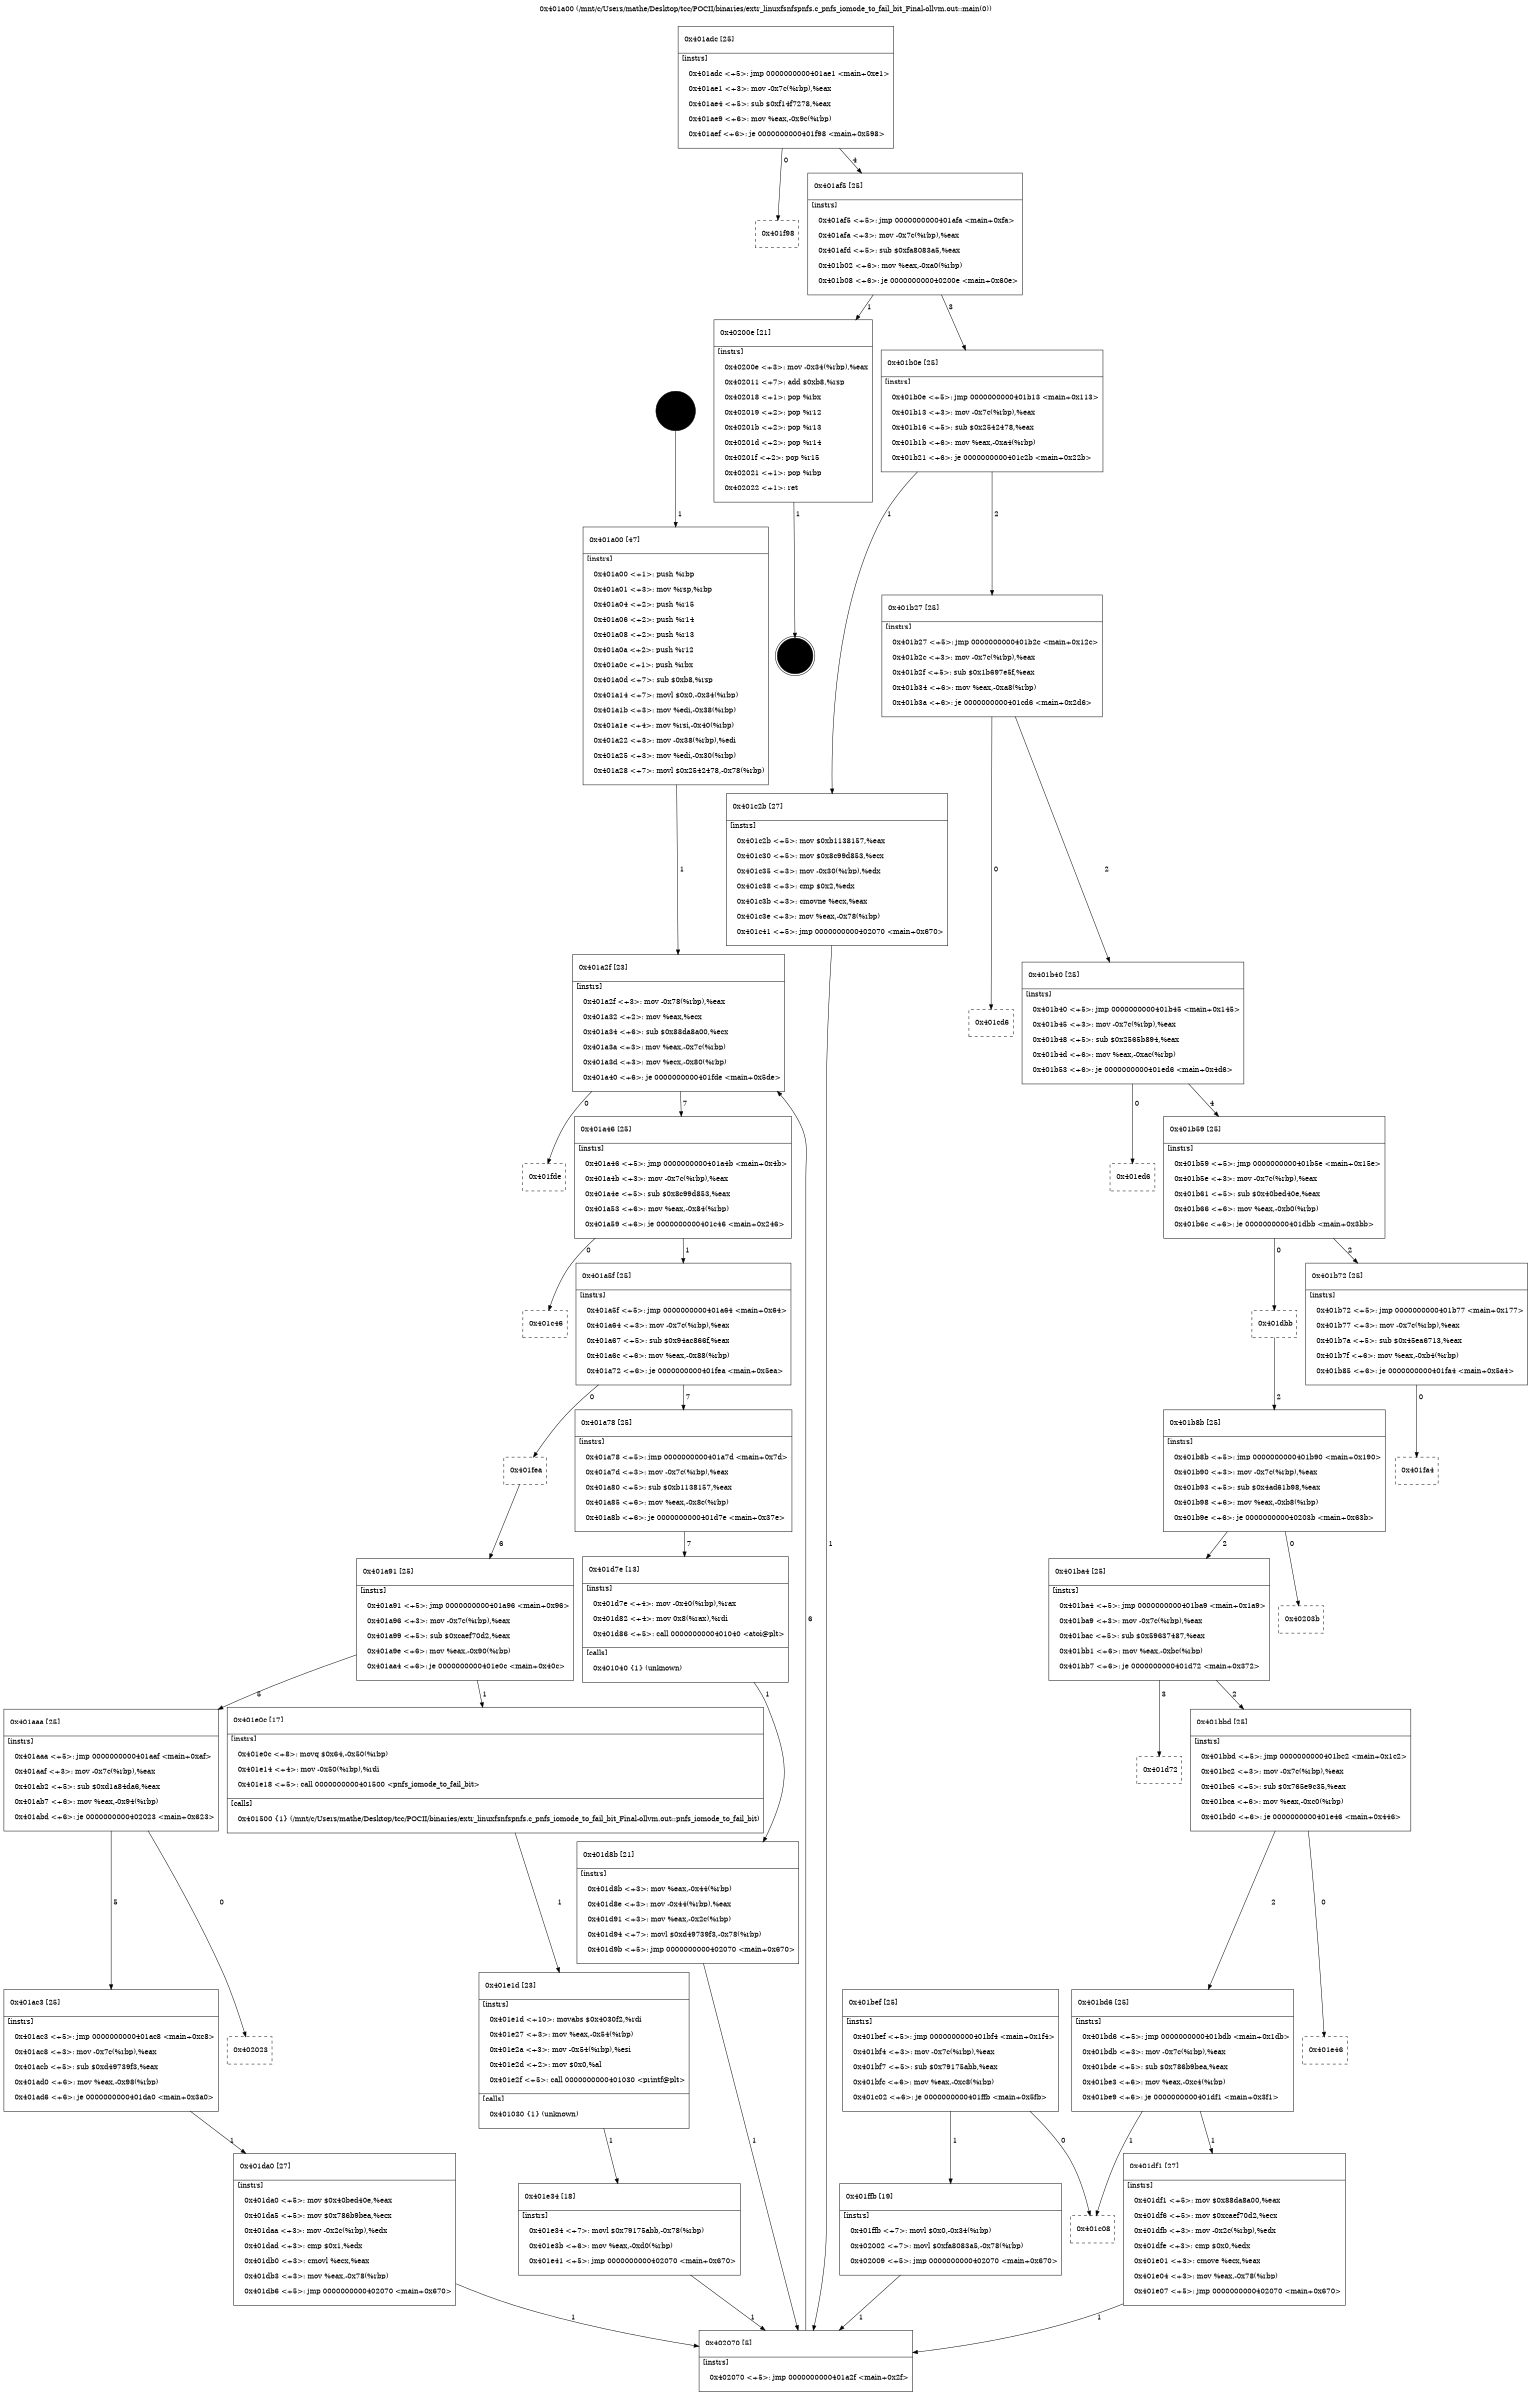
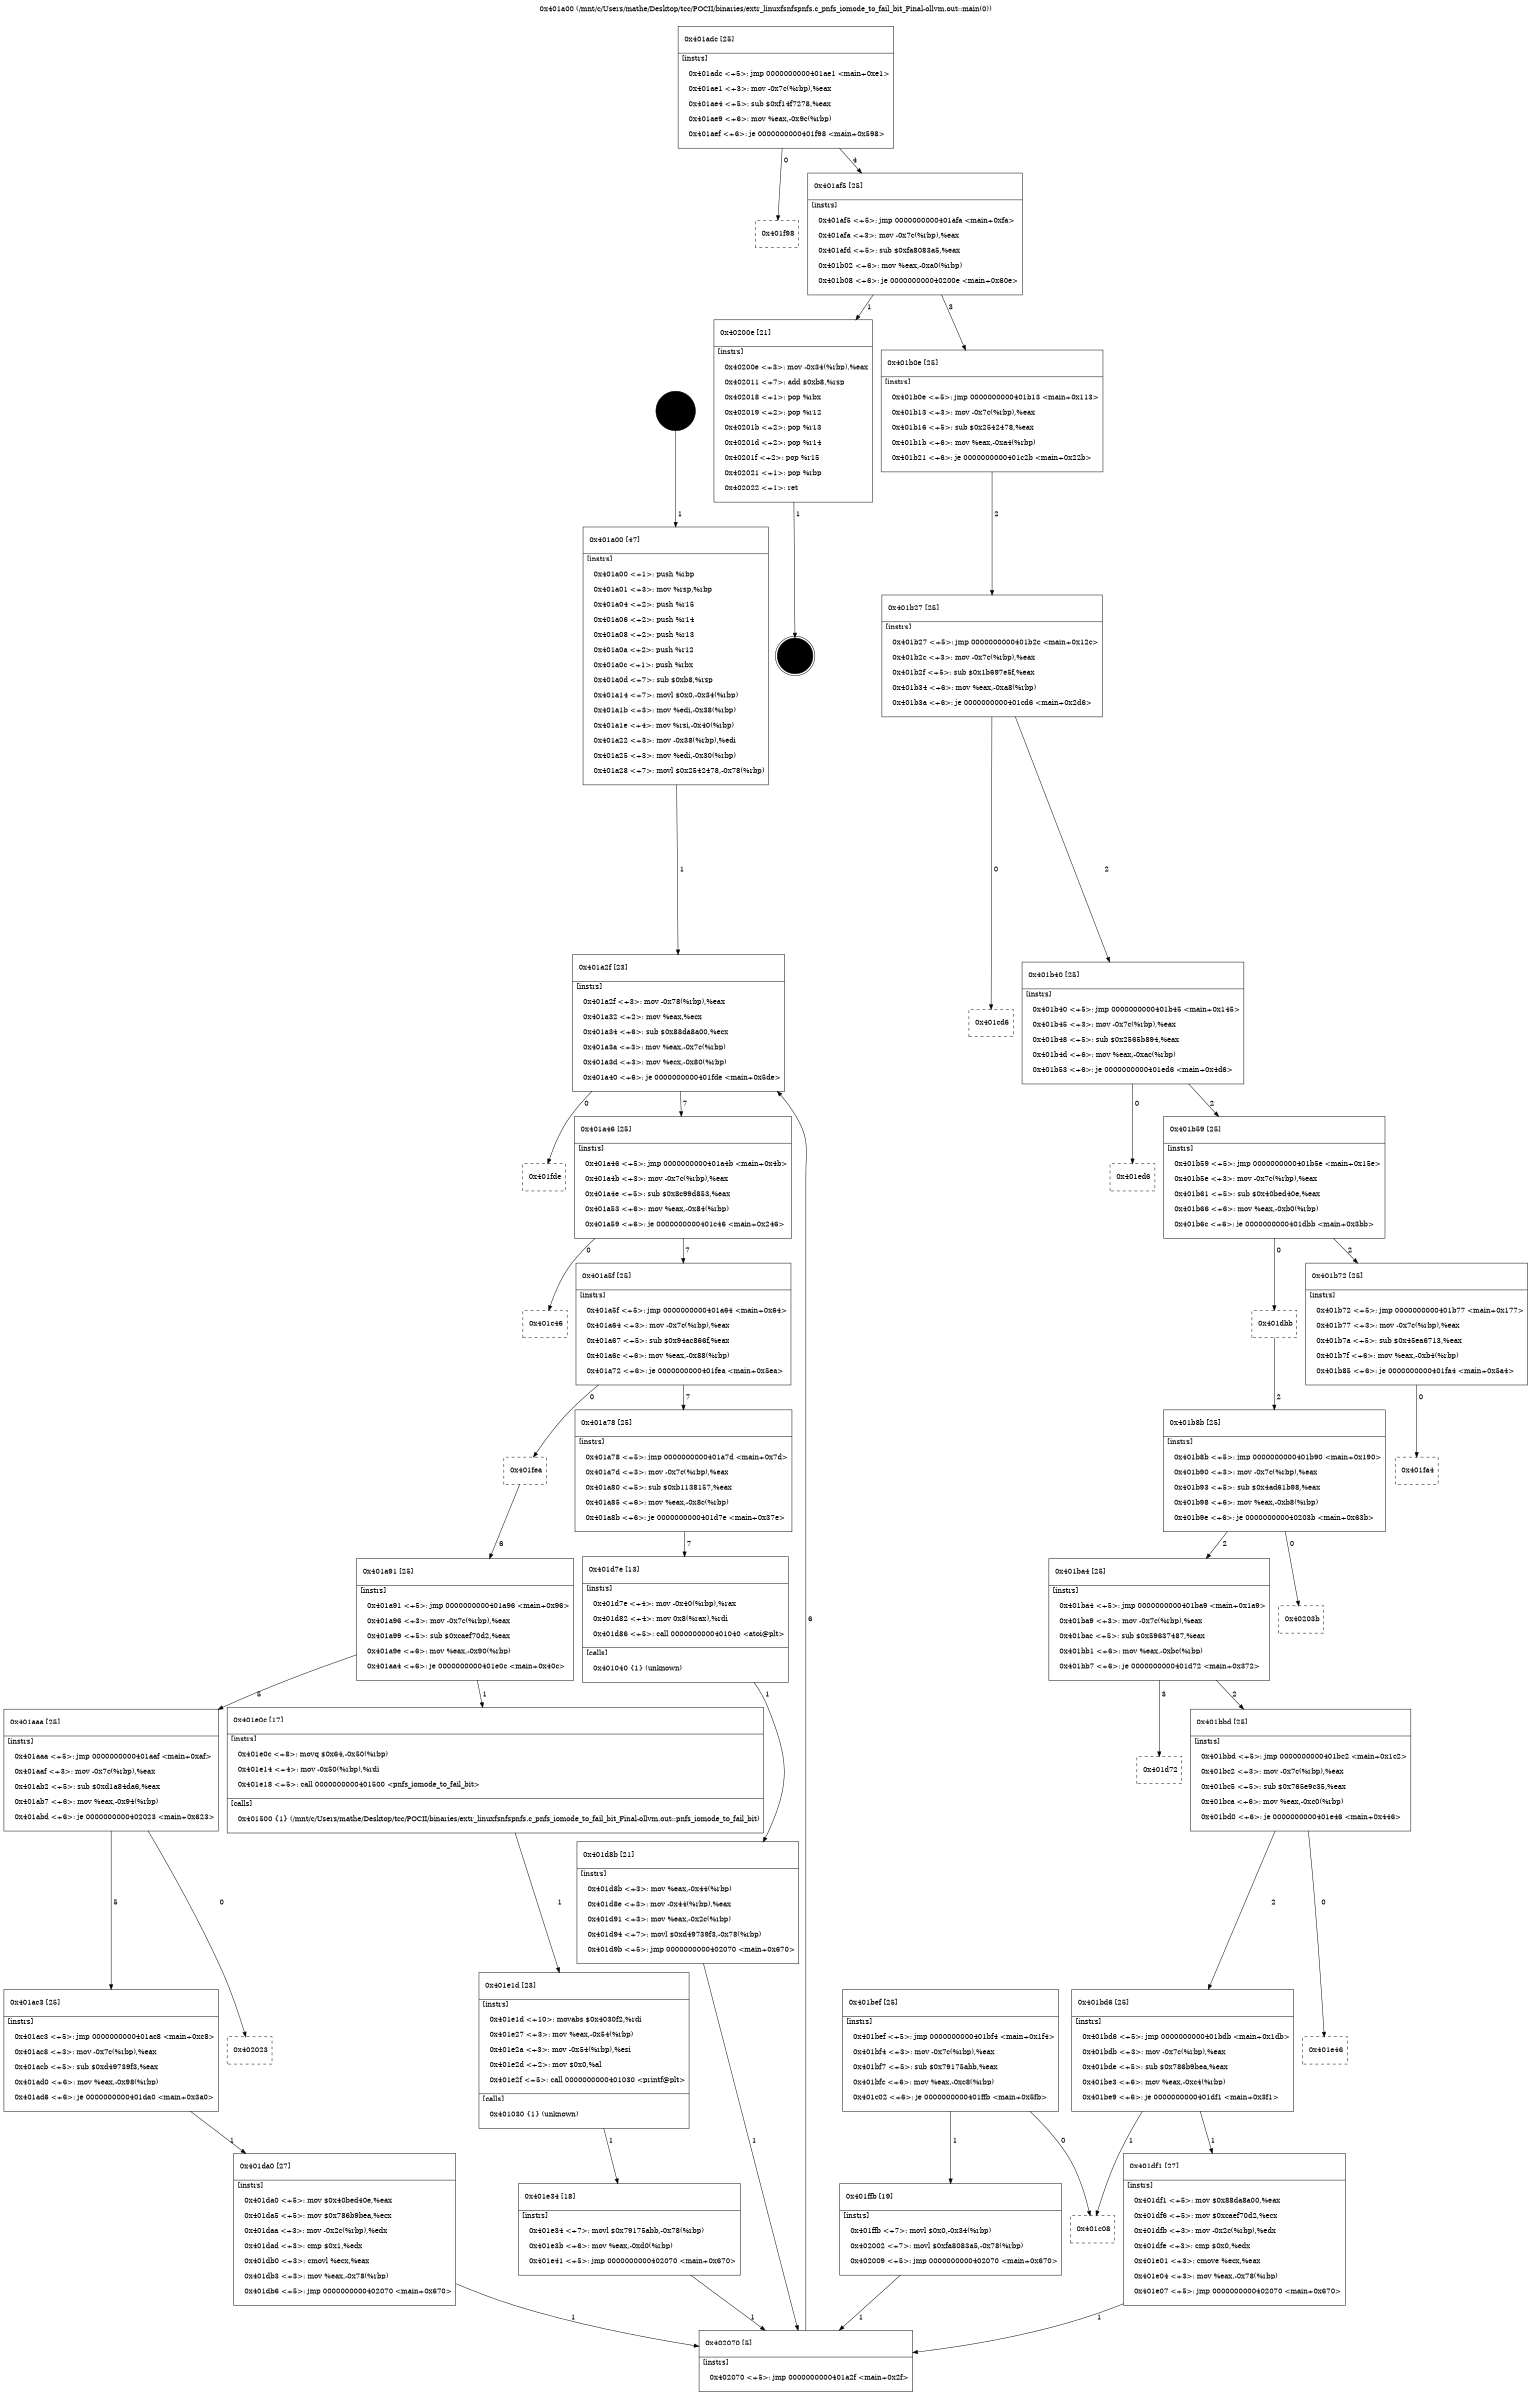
node "0x401c2b [27]": removed
edge "0x401b40 [25]" -> "0x401b59 [25]": label " 4" -> " 2"
edge "0x401a46 [25]" -> "0x401a5f [25]": label " 1" -> " 7"
